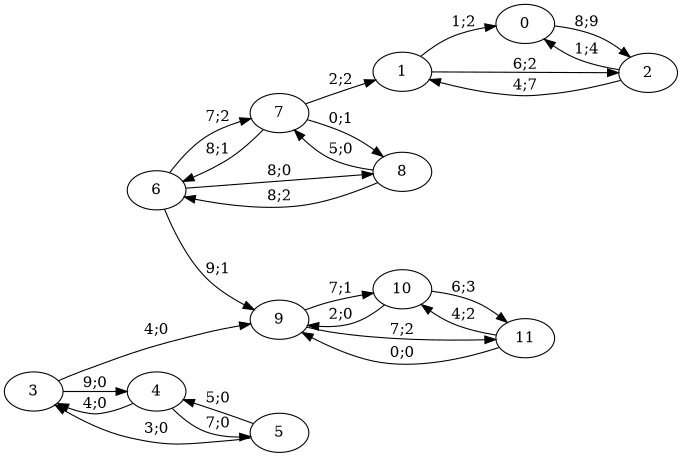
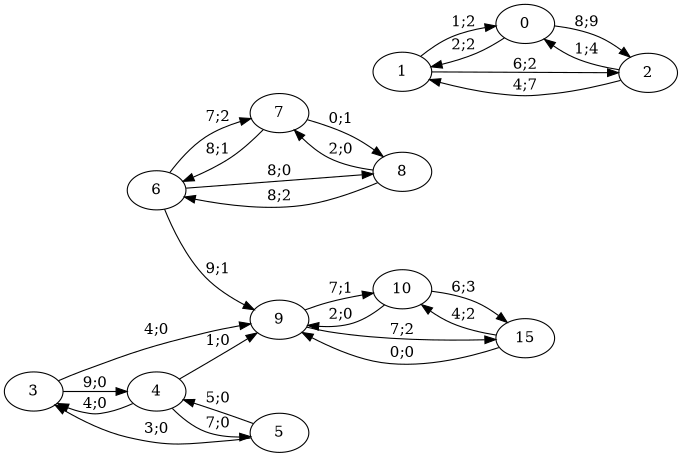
edge "7" -> "1": now "0" -> "1"
edge "8" -> "7": label "5;0" -> "2;0"
node "11": label "11" -> "15"
edge "4" -> "9": added, label "1;0"
